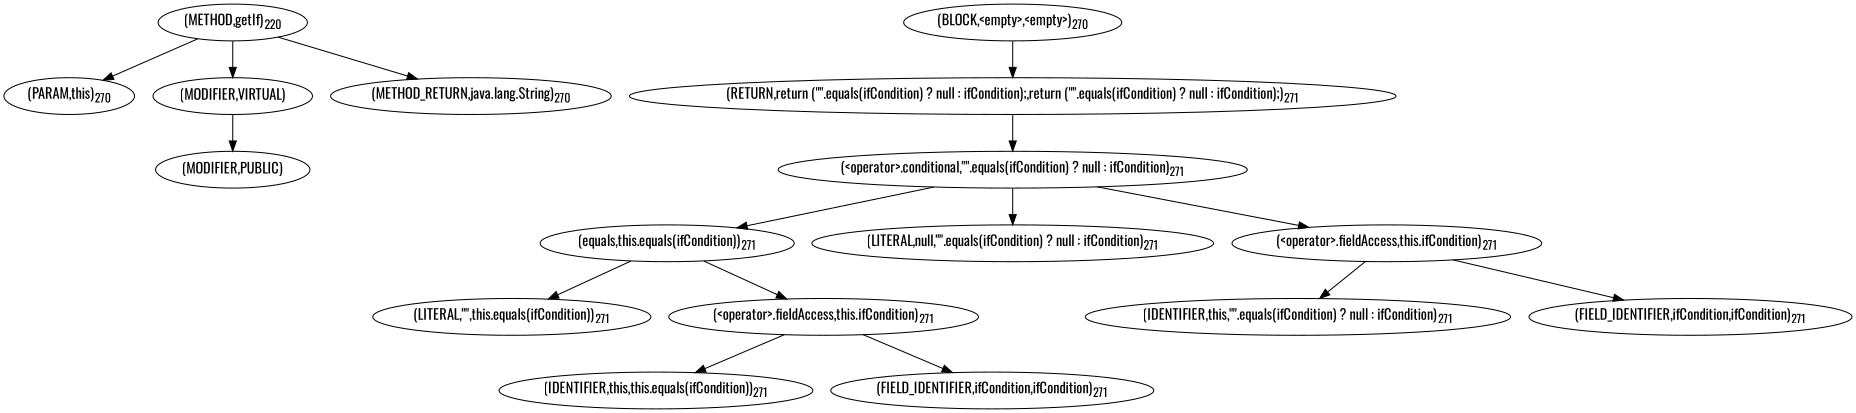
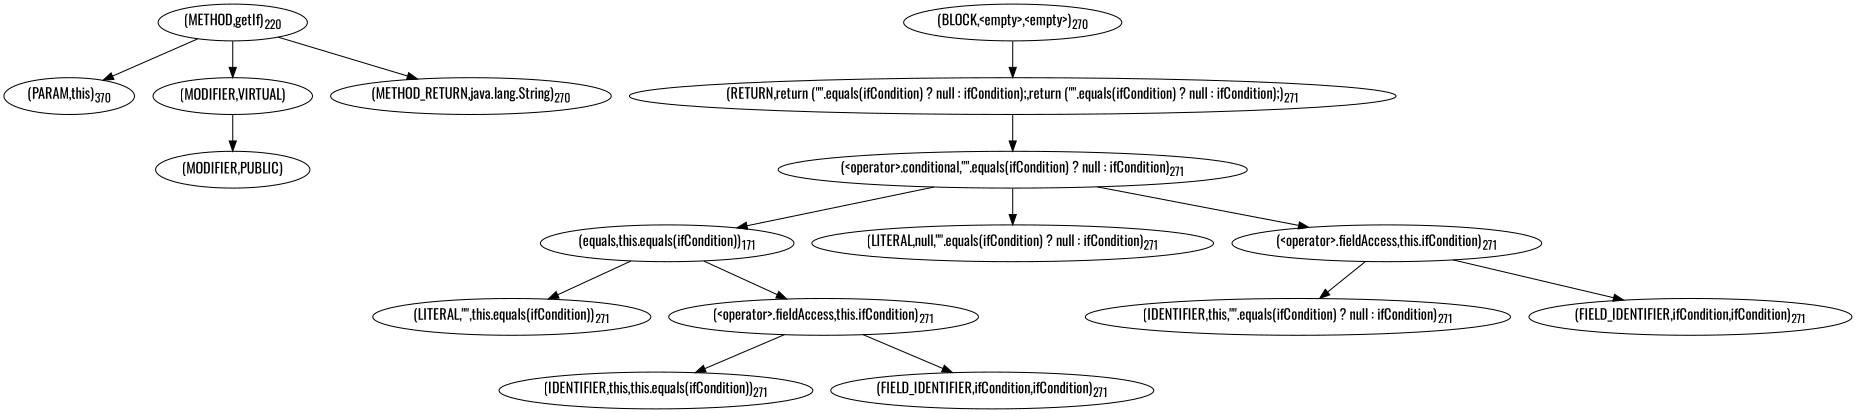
node "(PARAM,this)": text "270" -> "370"
node "(equals,this.equals(ifCondition))": text "271" -> "171"
